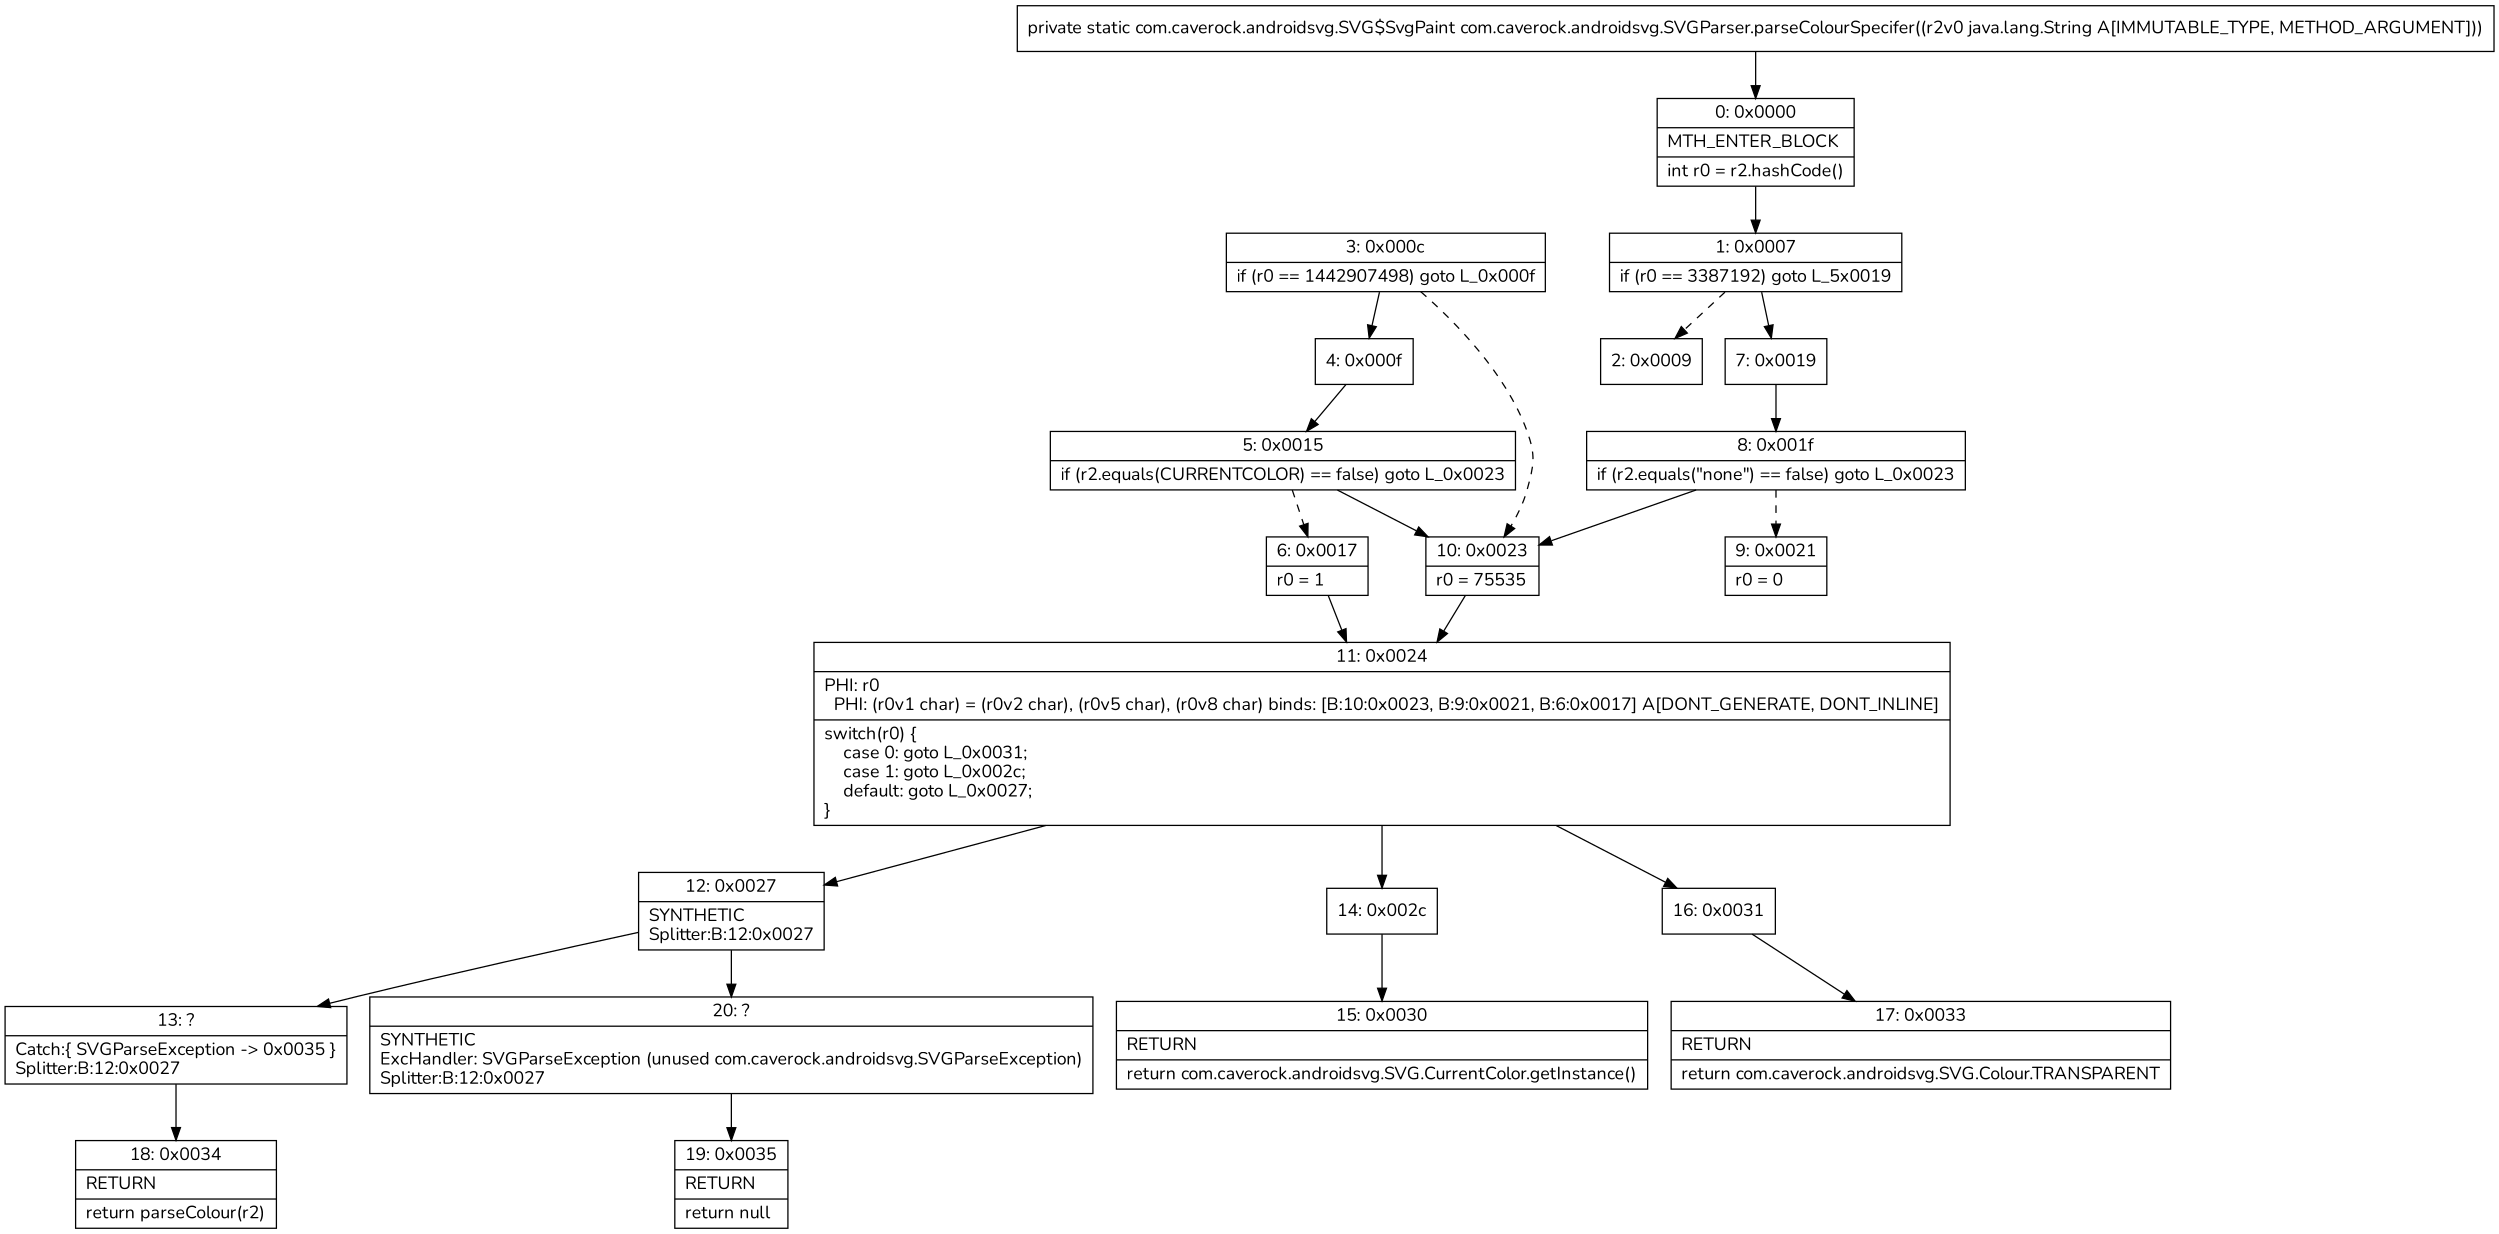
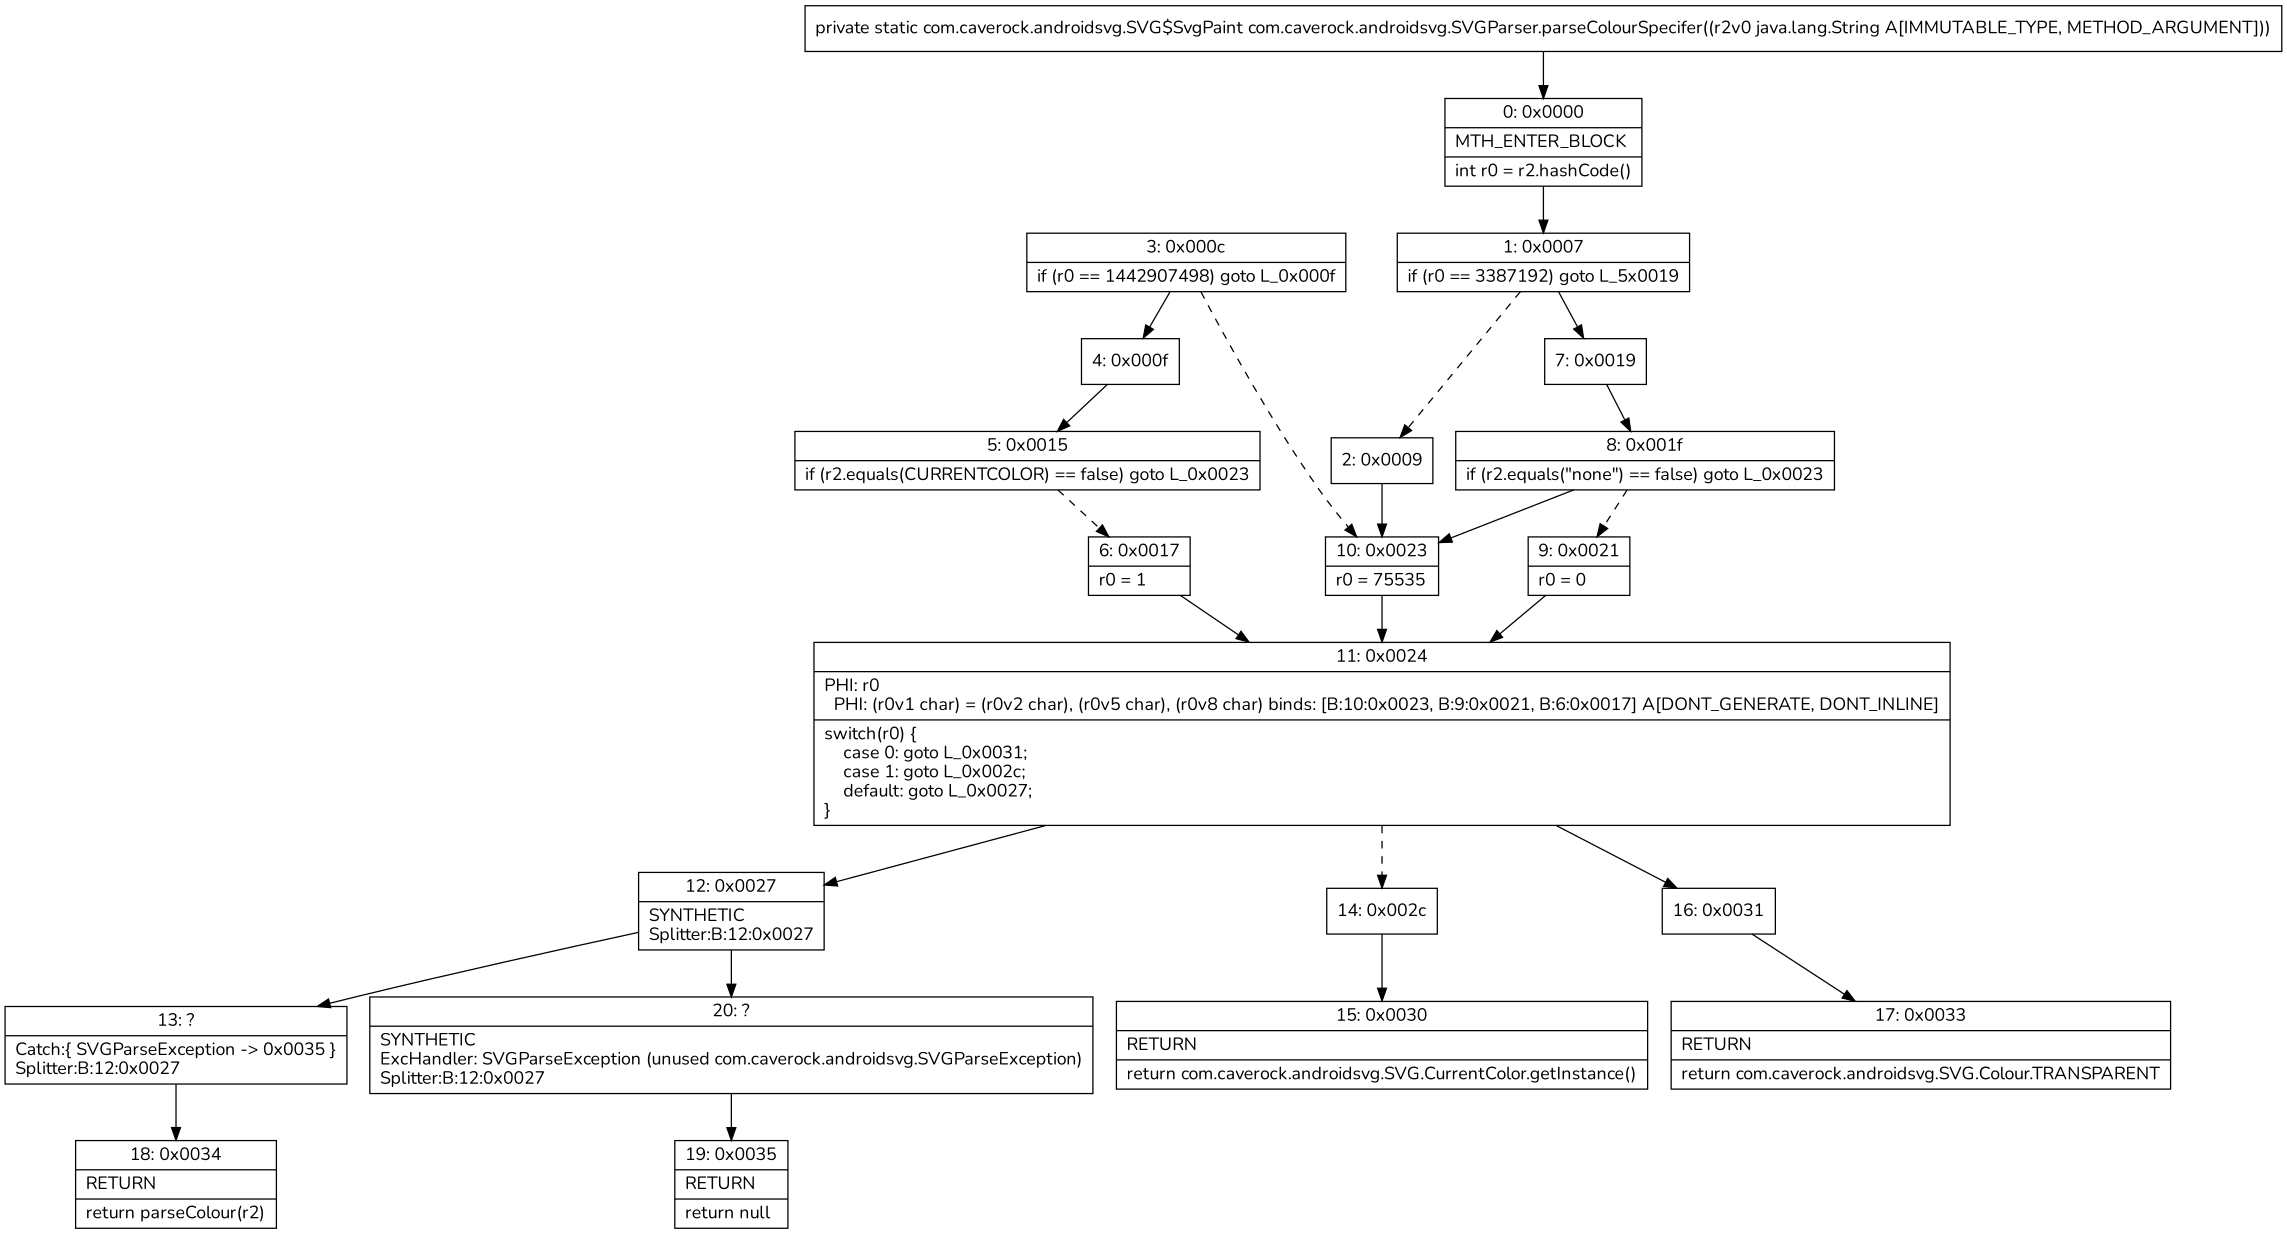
edge "5: 0x0015" -> "10: 0x0023": now "2: 0x0009" -> "10: 0x0023"
edge "9: 0x0021" -> "11: 0x0024": added
edge "11: 0x0024" -> "14: 0x002c": style solid -> dashed
